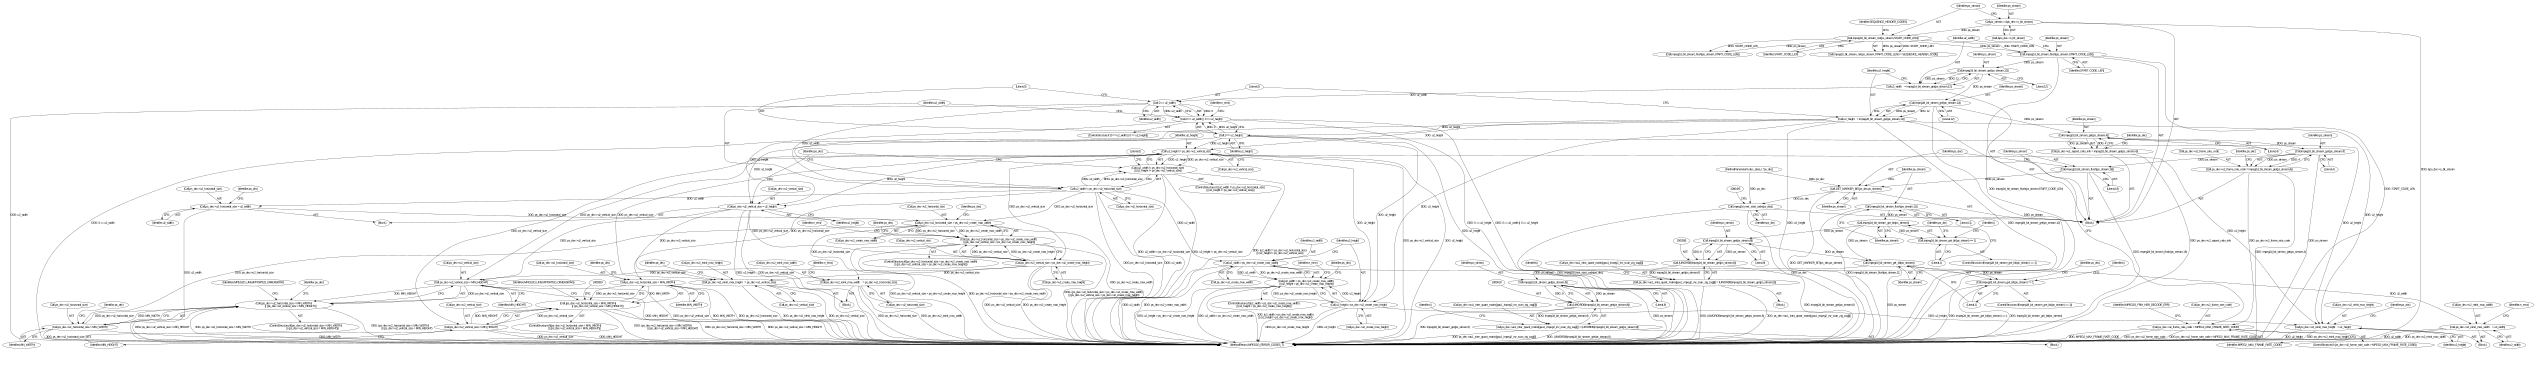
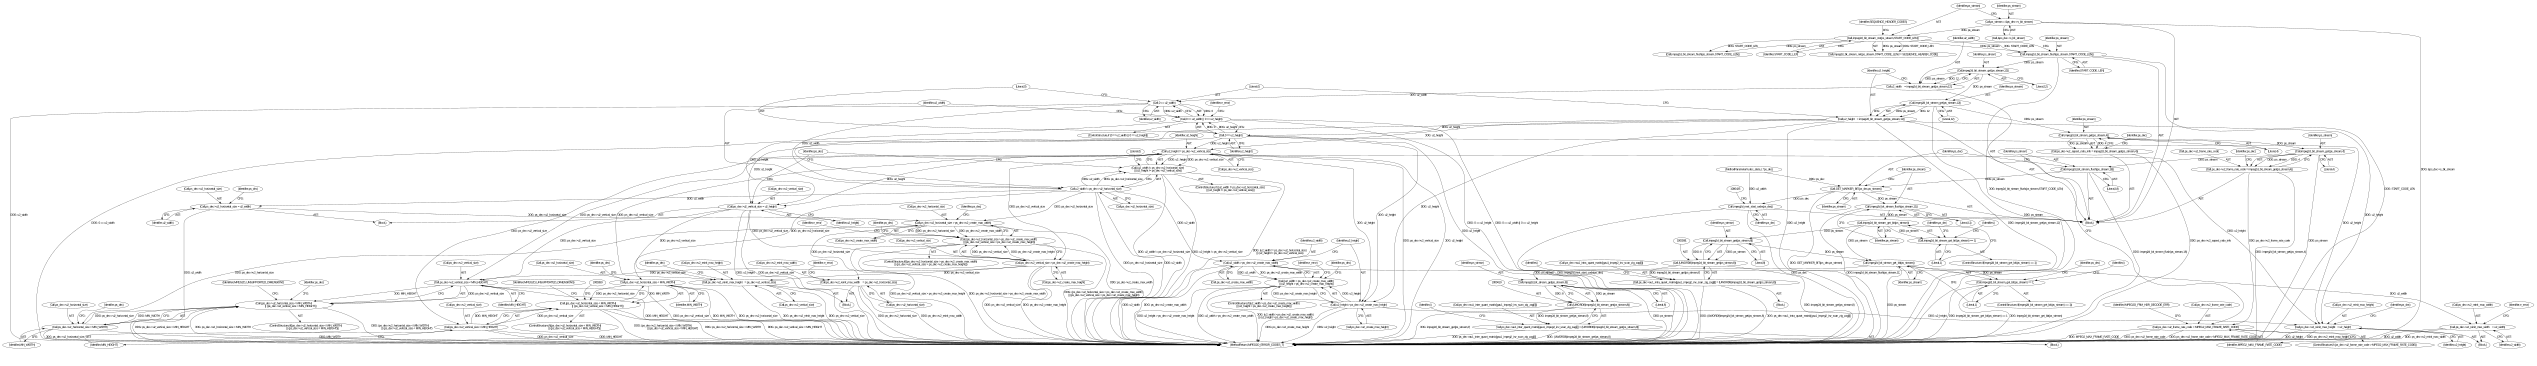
edge "(MethodParameterIn,dec_state_t *ps_dec)" -> "(Call,impeg2d_next_start_code(ps_dec))": label "DDG: ps_dec" -> "DDG: u2_width"
edge "(Call,GET_MARKER_BIT(ps_dec,ps_stream))" -> "(Call,impeg2d_bit_stream_flush(ps_stream,11))": added, label "DDG: ps_stream"
